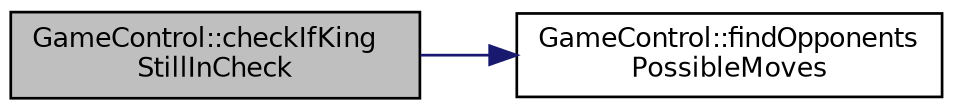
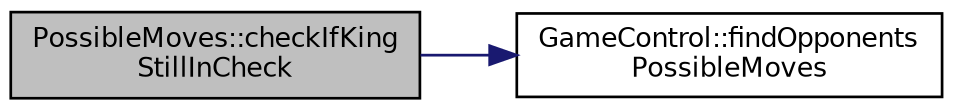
node "GameControl::checkIfKing StillInCheck": label "GameControl::checkIfKing StillInCheck" -> "PossibleMoves::checkIfKing StillInCheck"
